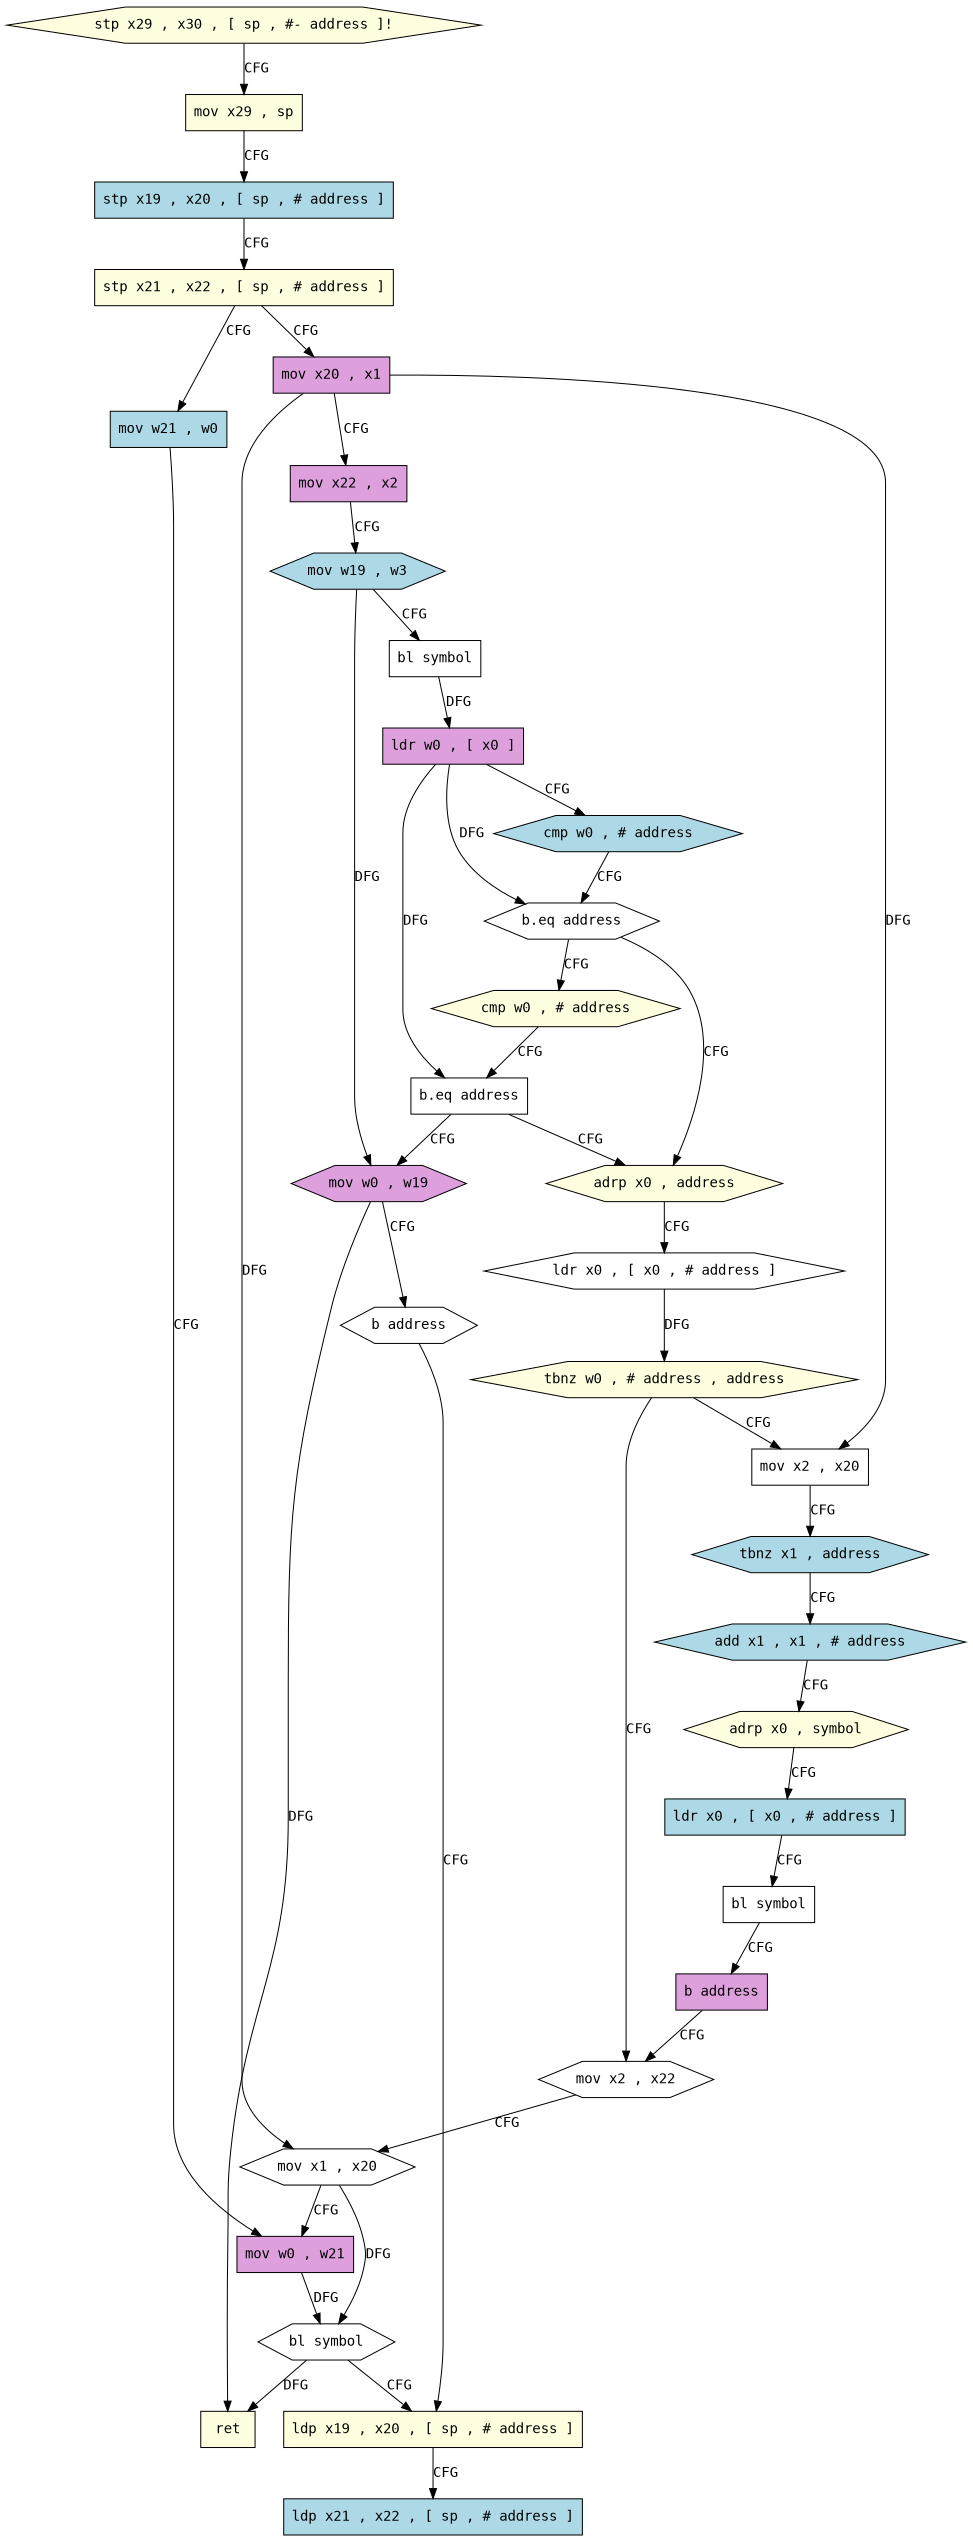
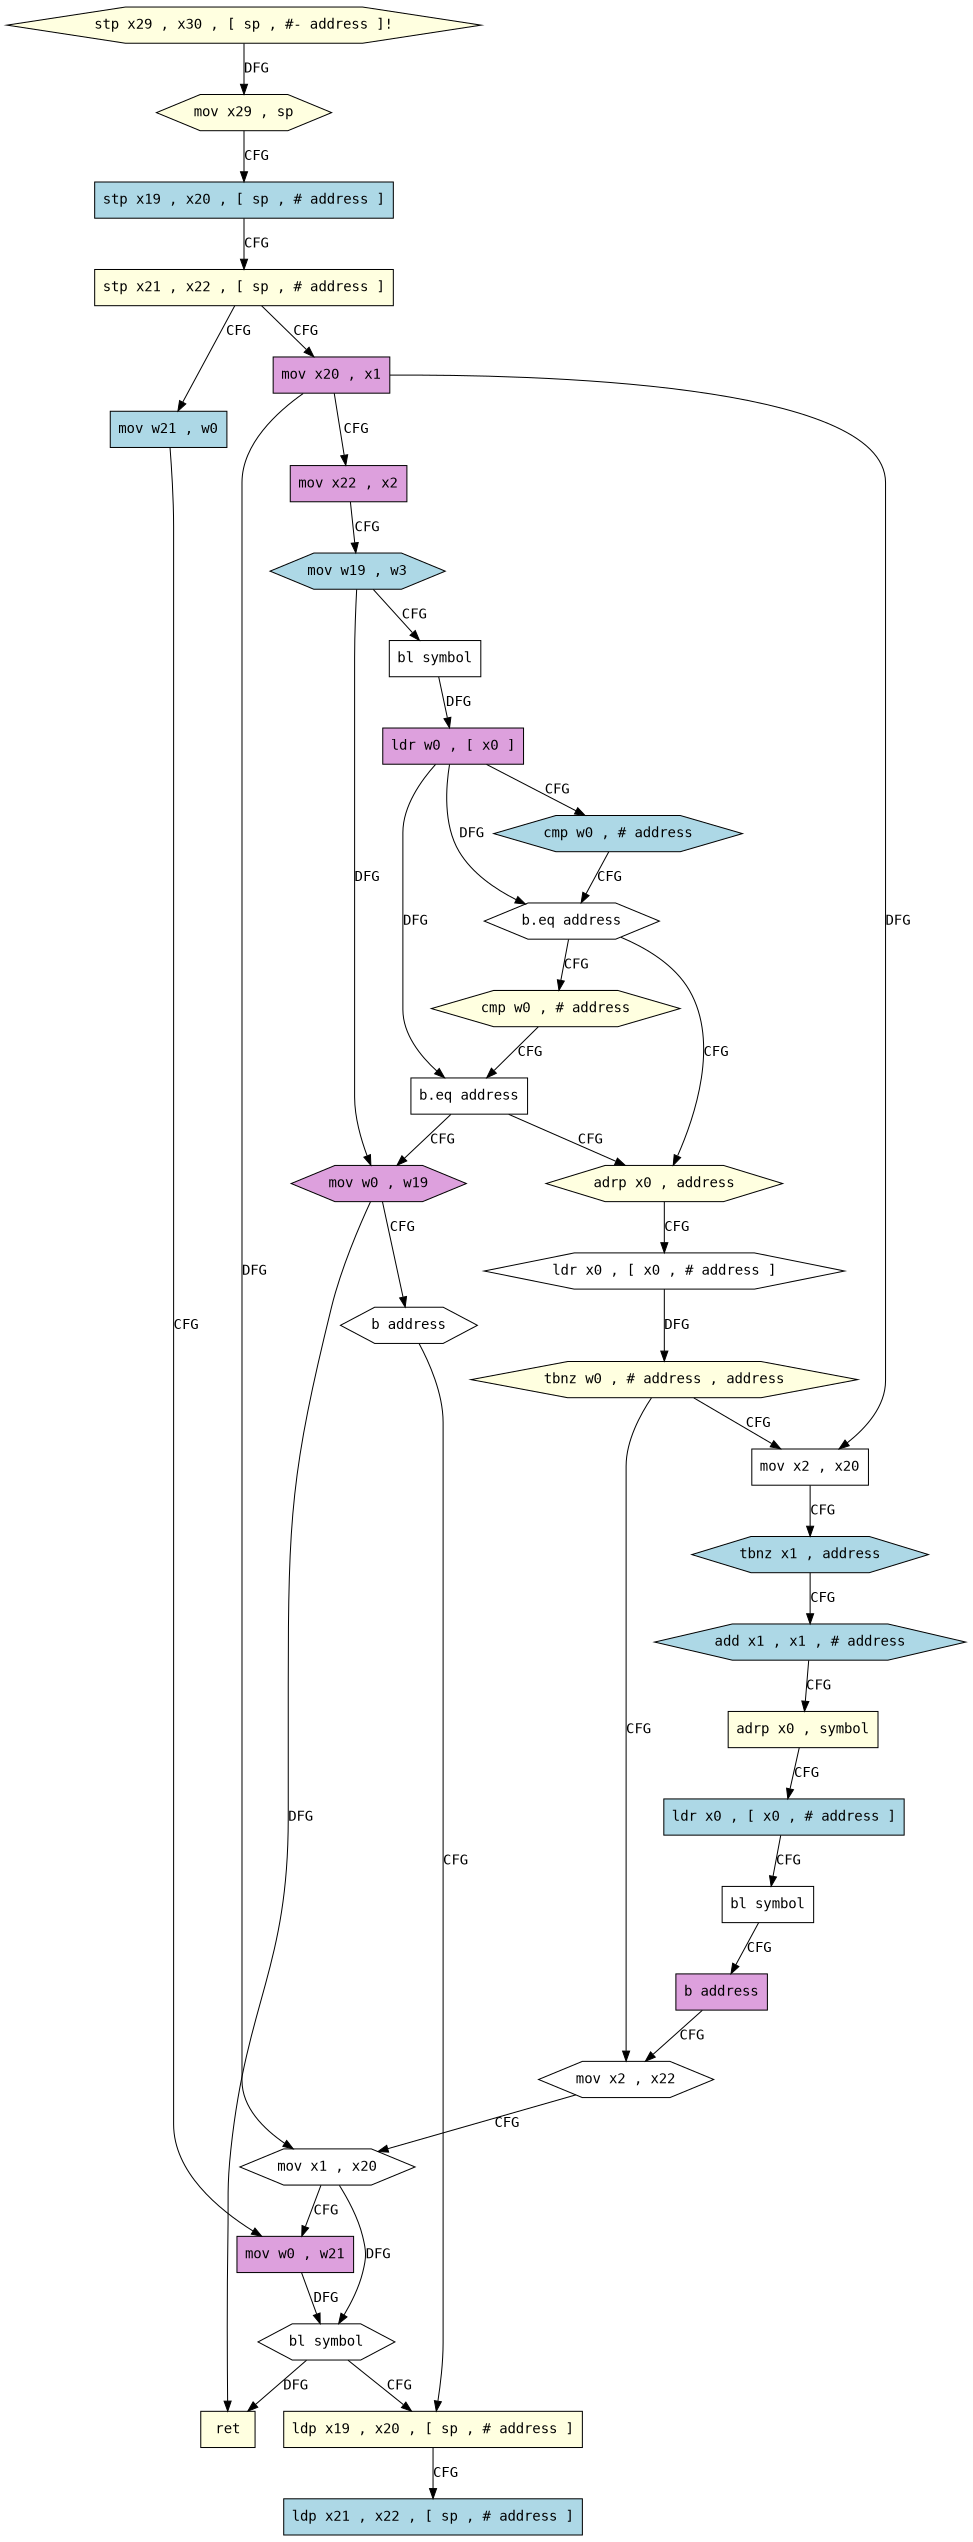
edge "stp x29 , x30 , [ sp , #- address ]!" -> "mov x29 , sp": label "CFG" -> "DFG"
node "mov x29 , sp": shape box -> hexagon
node "adrp x0 , symbol": shape hexagon -> box
